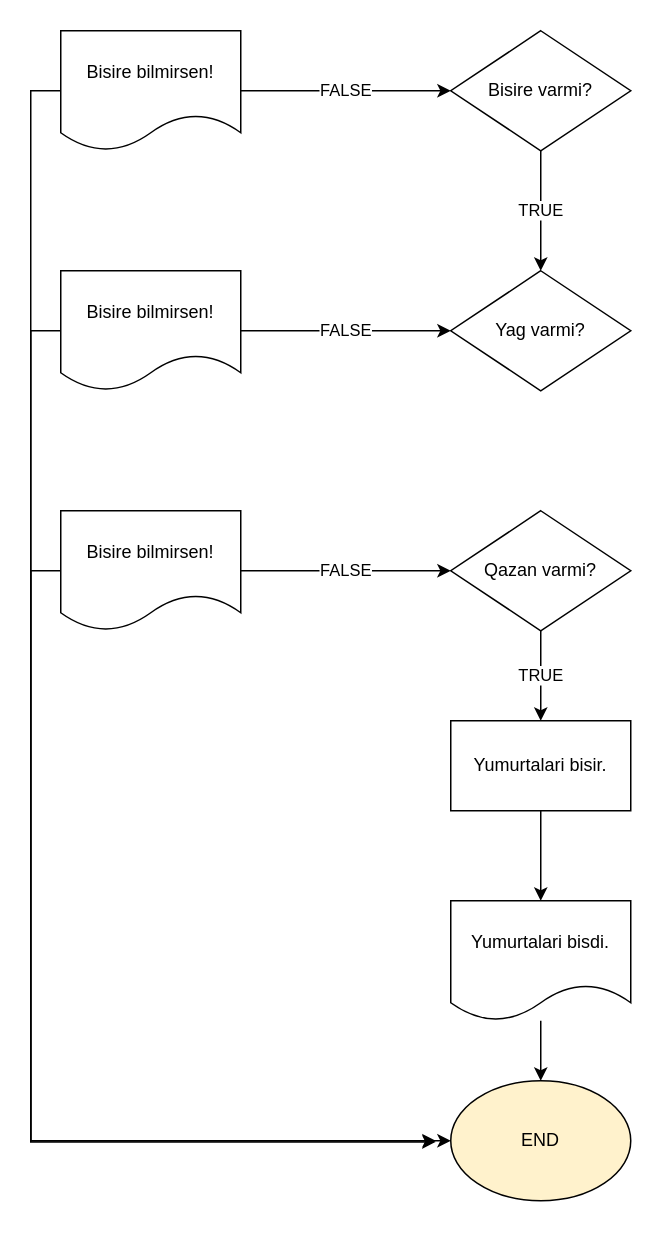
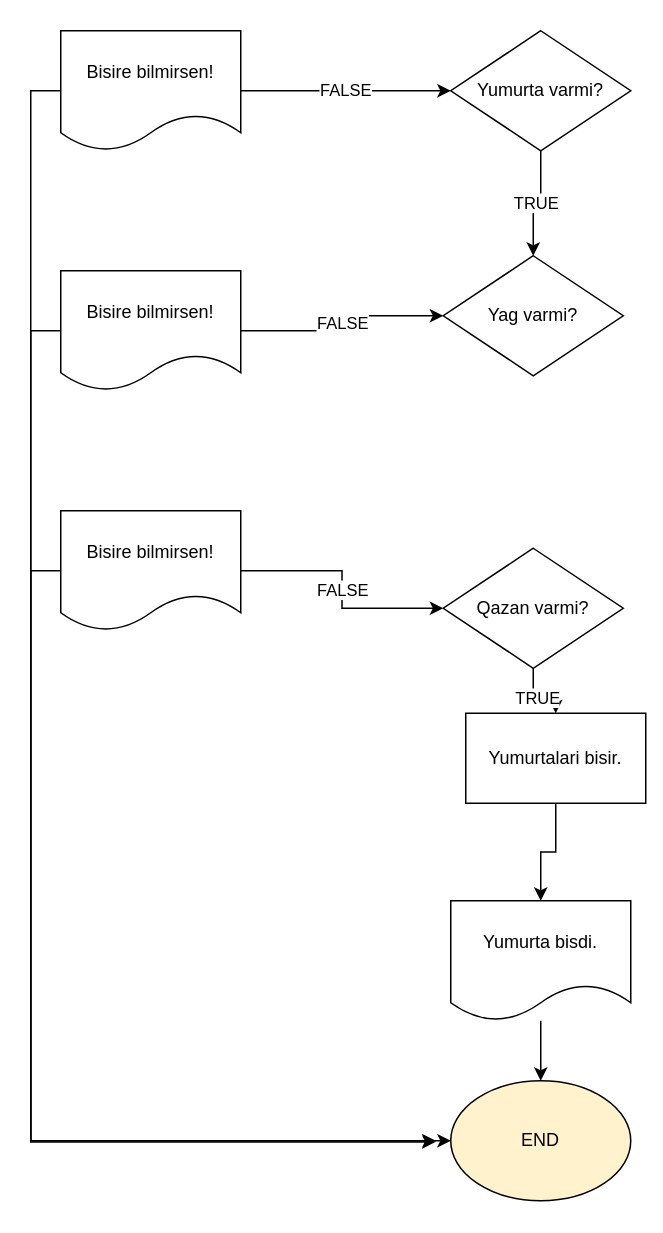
node "Bisire varmi?": label "Bisire varmi?" -> "Yumurta varmi?"
node "Yag varmi?": moved (541, 331) -> (533, 316)
node "Qazan varmi?": moved (541, 571) -> (533, 608)
node "Yumurtalari bisir.": moved (541, 766) -> (556, 758)
node "Yumurtalari bisdi.": label "Yumurtalari bisdi." -> "Yumurta bisdi."
